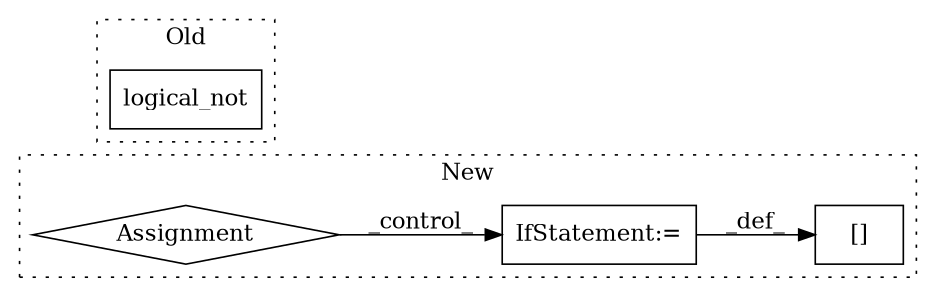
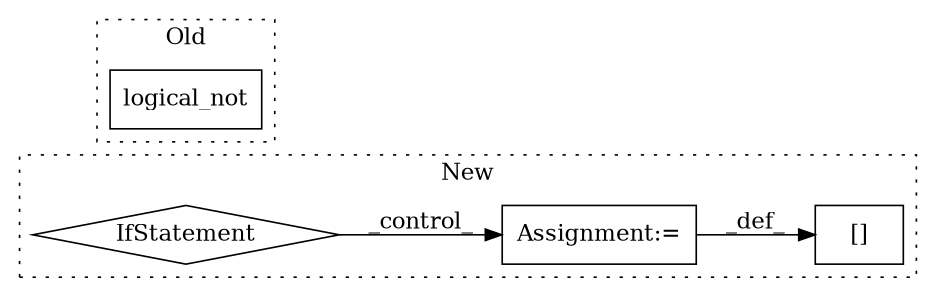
node "Assignment": label "Assignment" -> "IfStatement"
node "IfStatement:=": label "IfStatement:=" -> "Assignment:="
